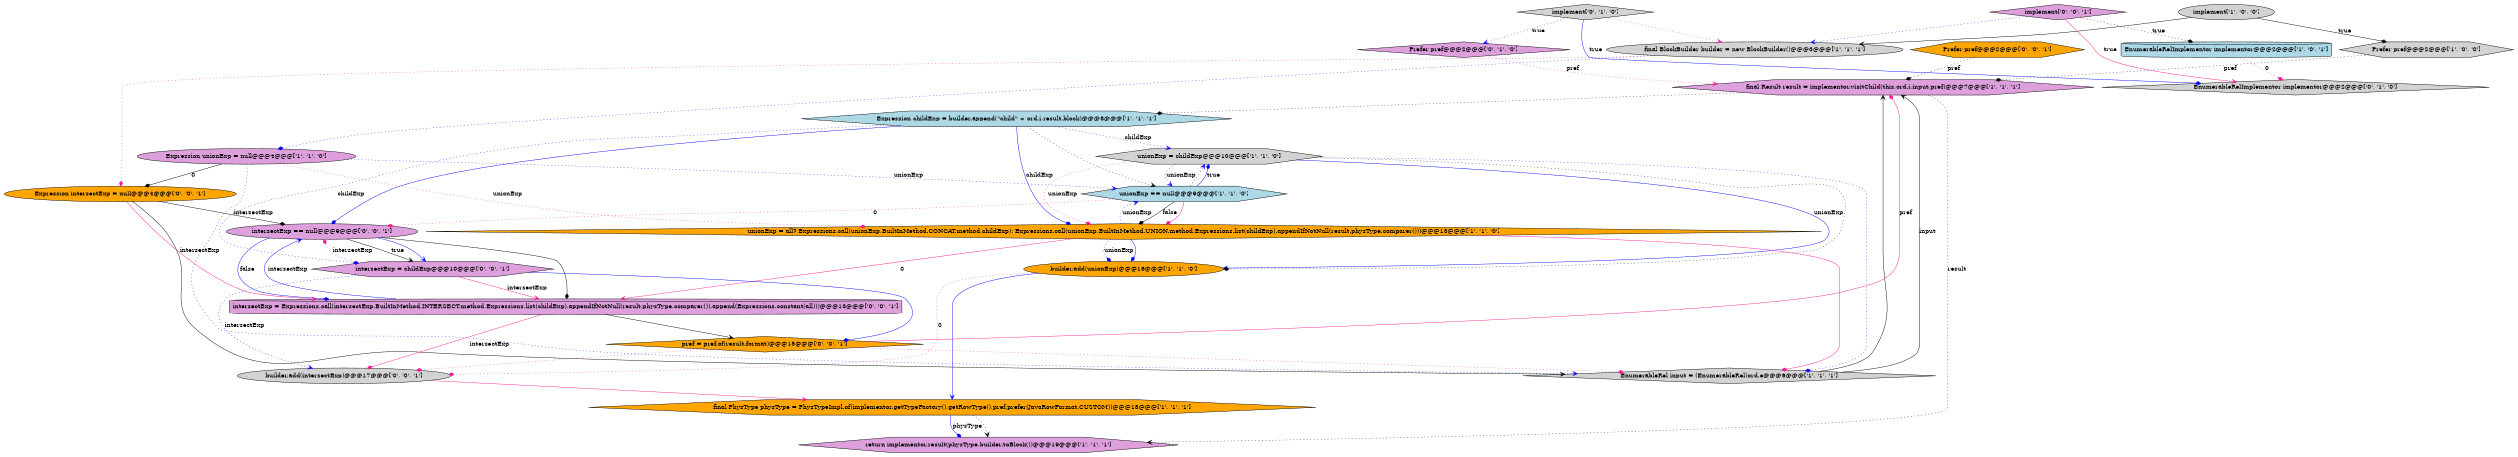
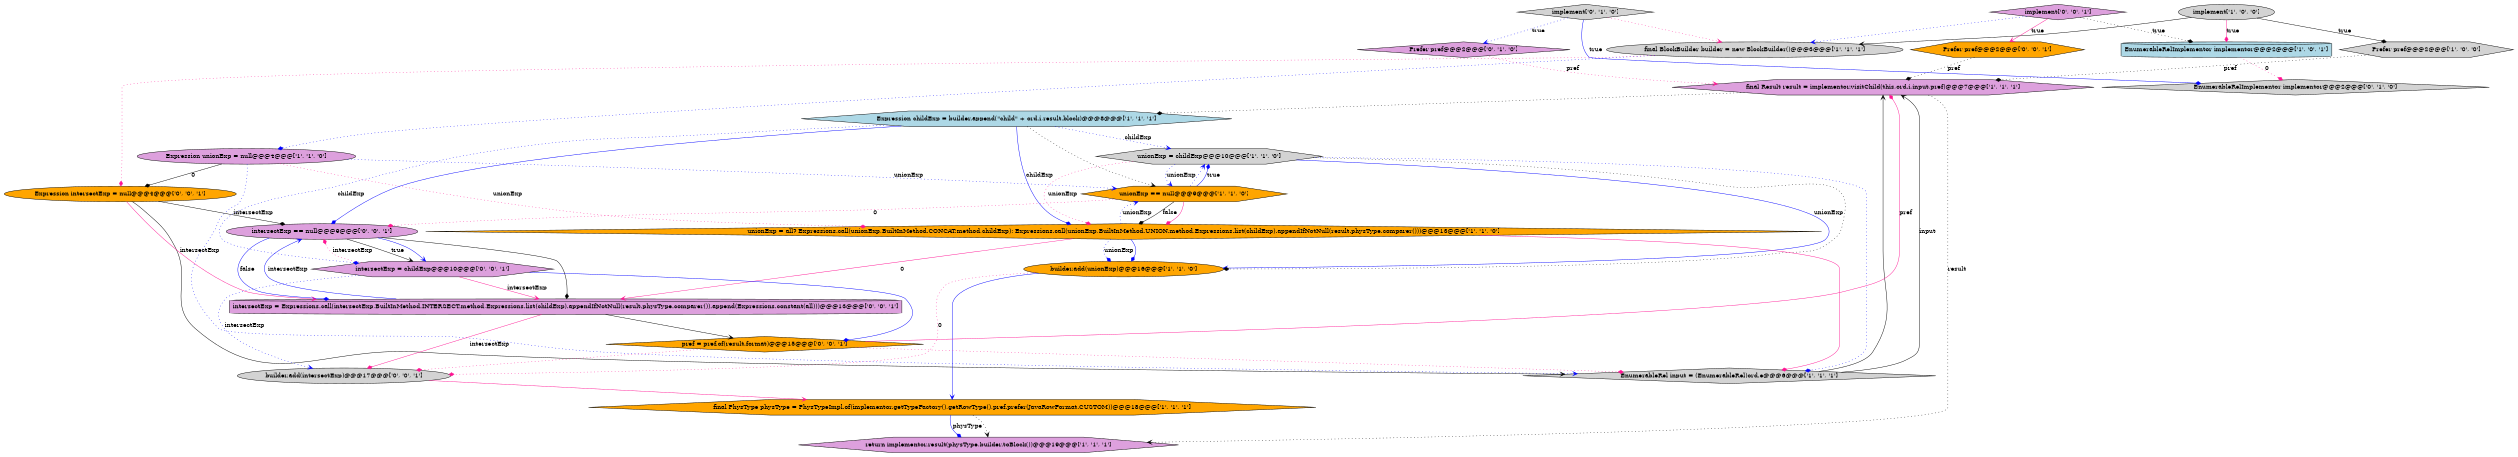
edge "implement['1', '0', '0']" -> "EnumerableRelImplementor implementor@@@2@@@['1', '0', '1']": added, label "true"
edge "implement['0', '0', '1']" -> "EnumerableRelImplementor implementor@@@2@@@['0', '1', '0']": now "implement['0', '0', '1']" -> "Prefer pref@@@2@@@['0', '0', '1']"
node "unionExp == null@@@9@@@['1', '1', '0']": fillcolor lightblue -> orange
